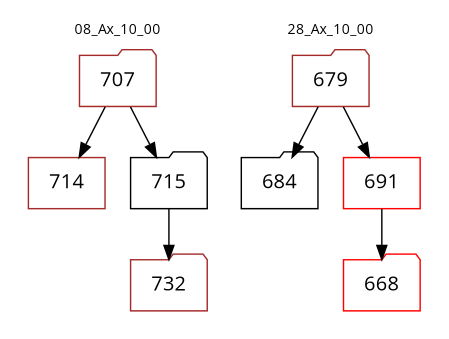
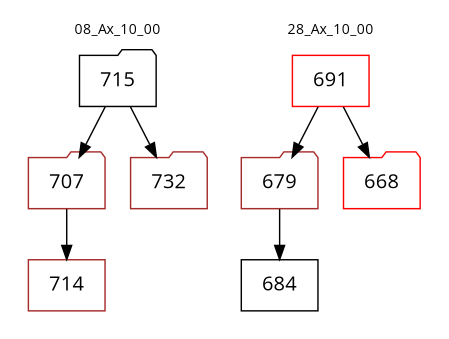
edge "707" -> "715": reversed
edge "679" -> "691": reversed
node "684": shape folder -> box
